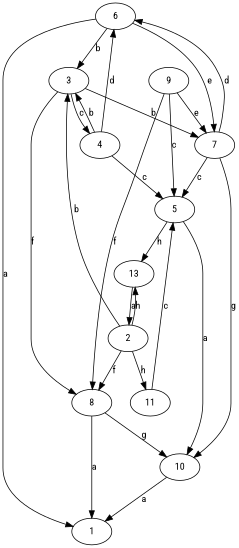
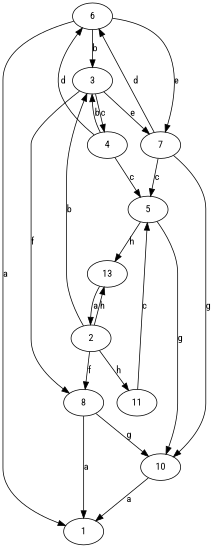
node "9": removed
edge "3" -> "7": label "b" -> "e"
edge "5" -> "10": label "a" -> "g"
